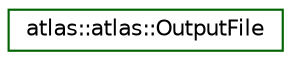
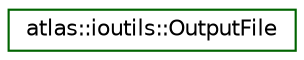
node "atlas::atlas::OutputFile": label "atlas::atlas::OutputFile" -> "atlas::ioutils::OutputFile"
